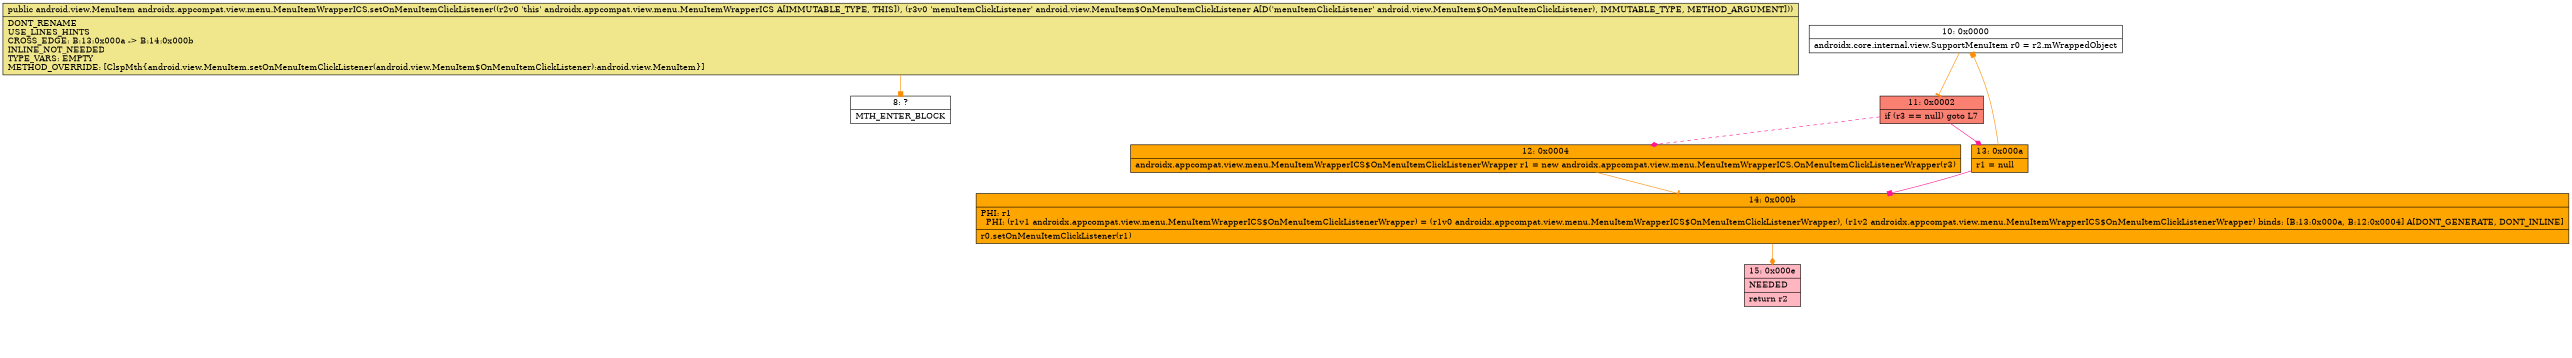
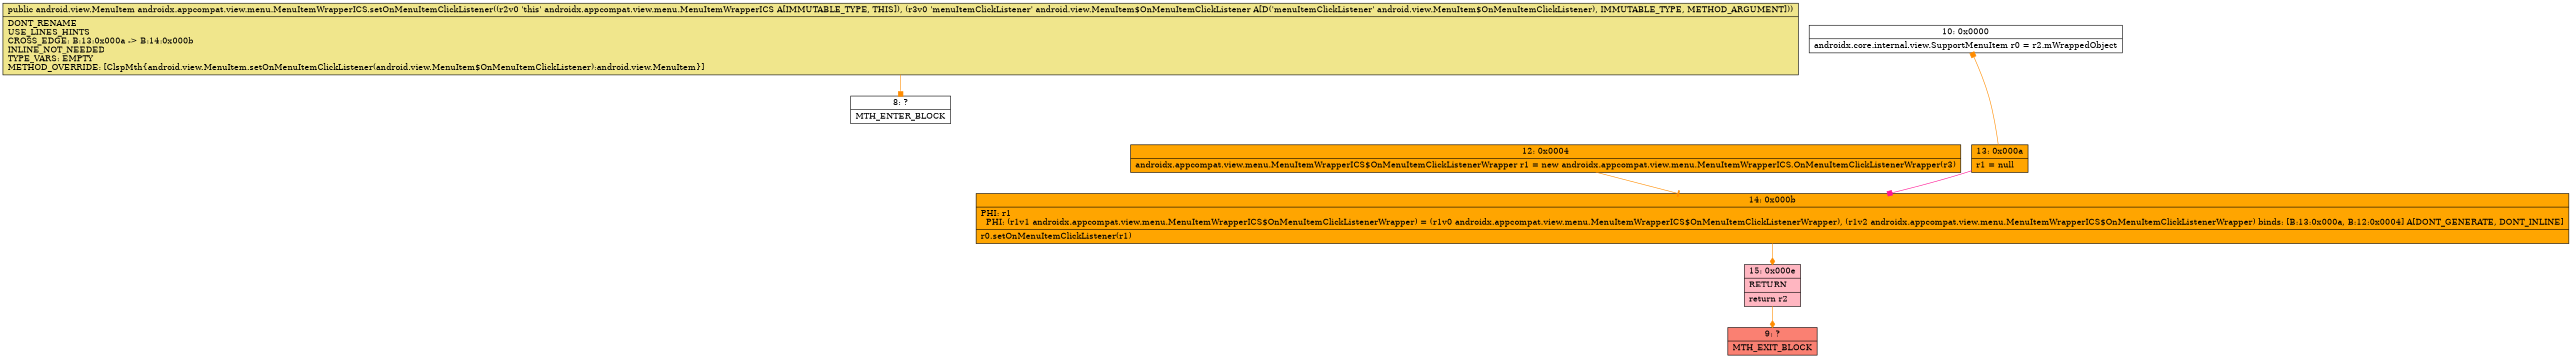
node "11: 0x0002": removed
node "15: 0x000e": text "NEEDED" -> "RETURN"
node "9: ?": added
